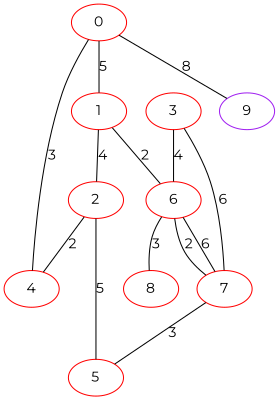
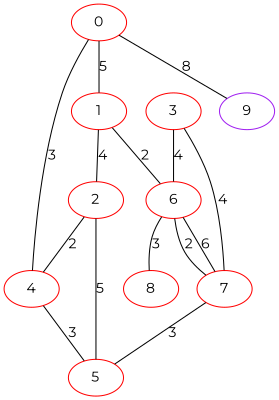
edge "3" -- "7": label "6" -> "4"
edge "4" -- "5": added, label "3"
